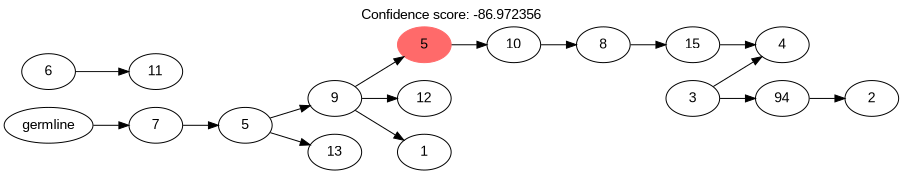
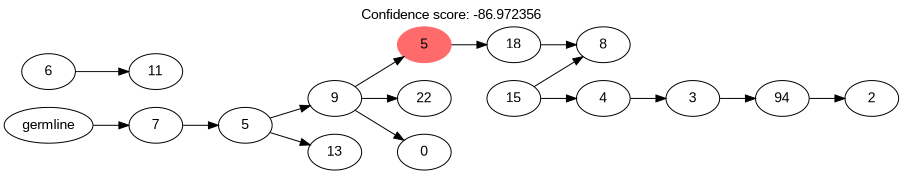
node "10": label "10" -> "18"
edge "8" -> "15": reversed
edge "3" -> "4": reversed
node "12": label "12" -> "22"
node "1": label "1" -> "0"
